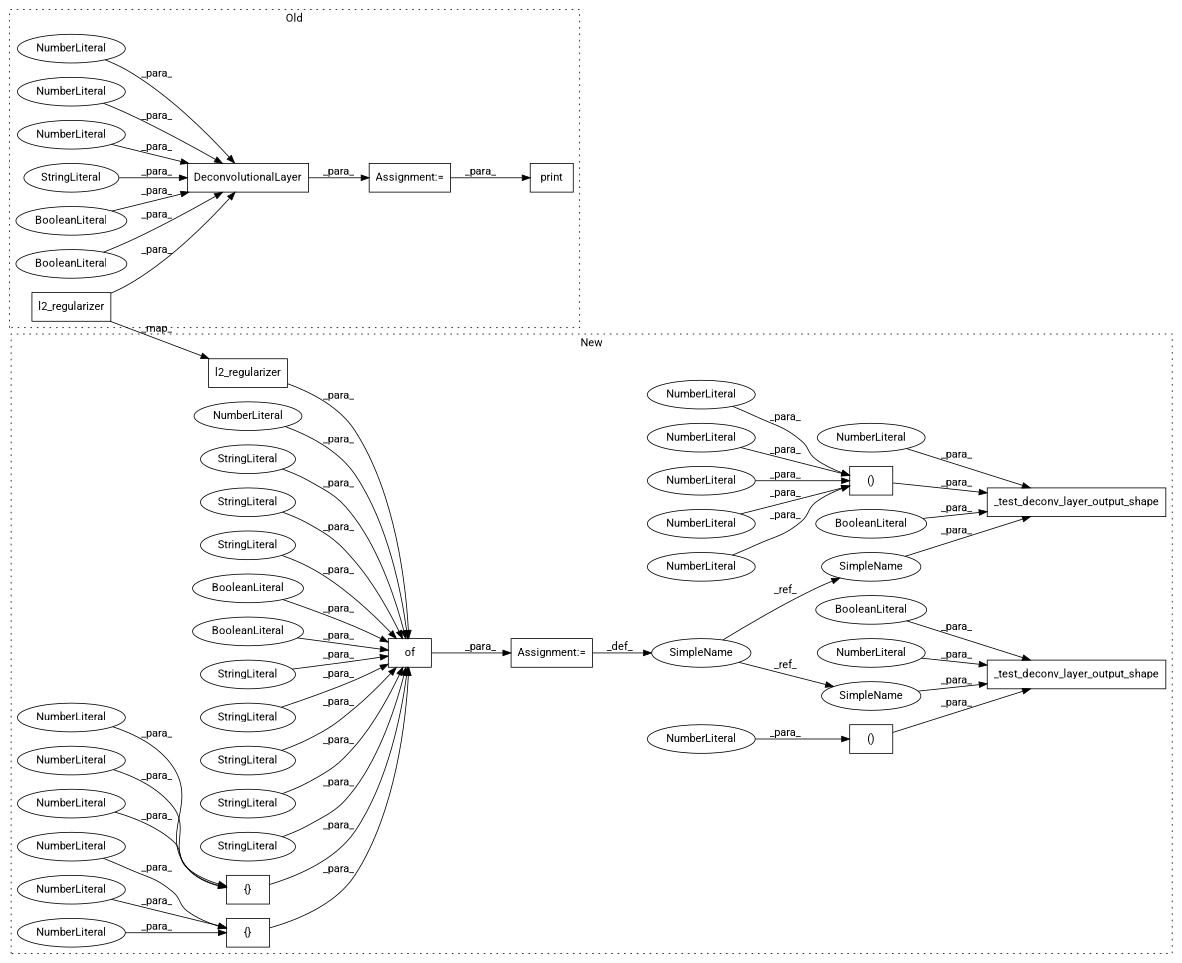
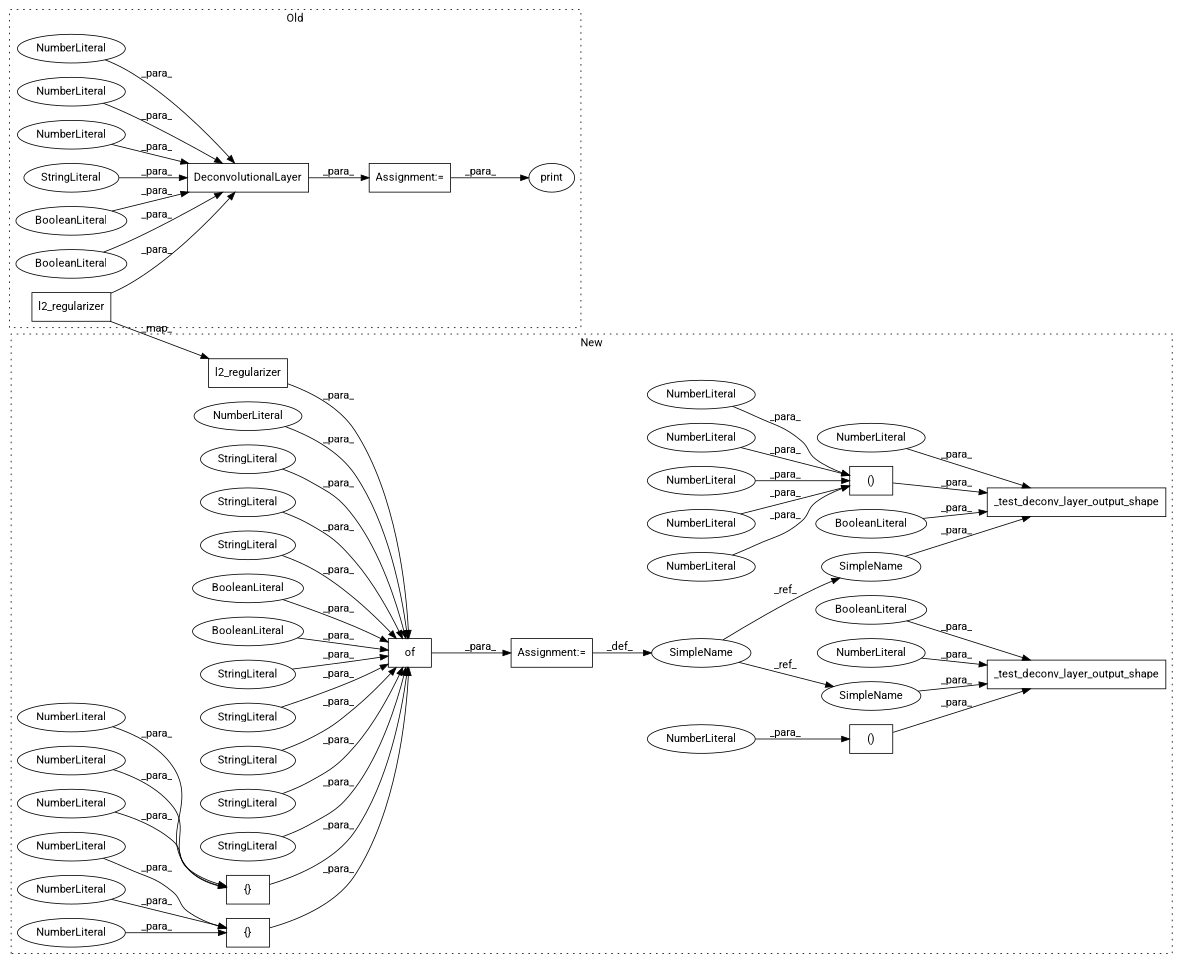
node "print": shape box -> ellipse
